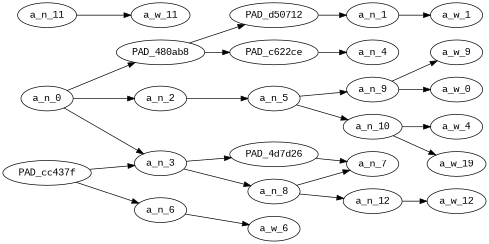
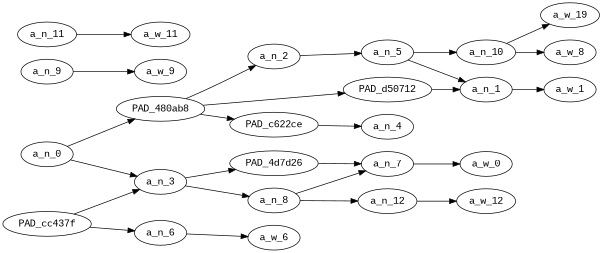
edge "a_n_9" -> "a_w_0": now "a_n_7" -> "a_w_0"
edge "a_n_5" -> "a_n_9": now "a_n_5" -> "a_n_1"
edge "a_n_0" -> "a_n_2": now "PAD_480ab8" -> "a_n_2"
node "a_w_4": label "a_w_4" -> "a_w_8"
